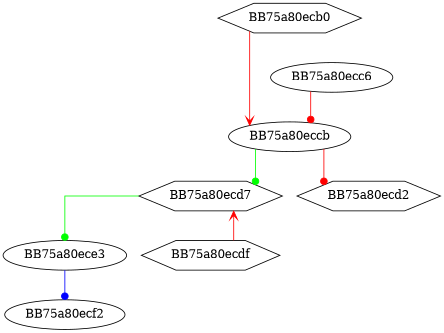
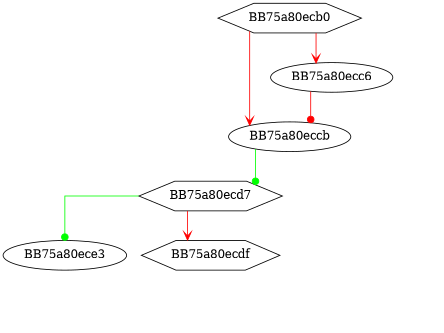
edge "BB75a80ecb0" -> "BB75a80ecc6": added
node "BB75a80ecd2": removed
edge "BB75a80ecdf" -> "BB75a80ecd7": reversed
node "BB75a80ecf2": removed
